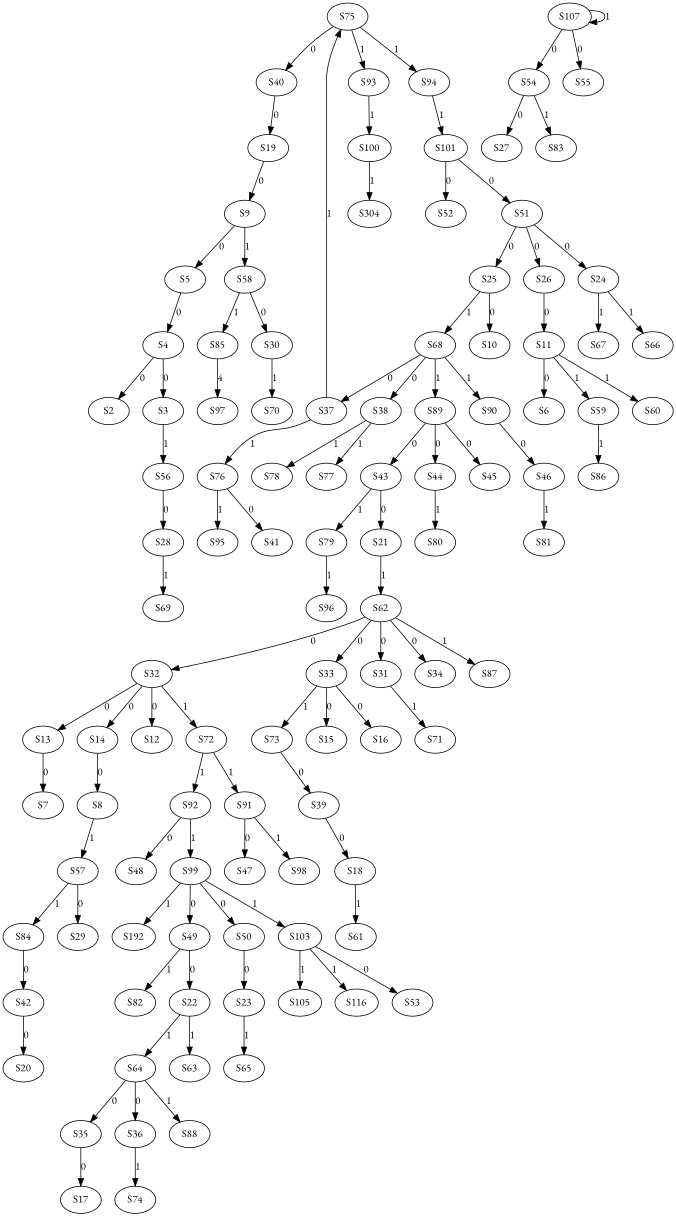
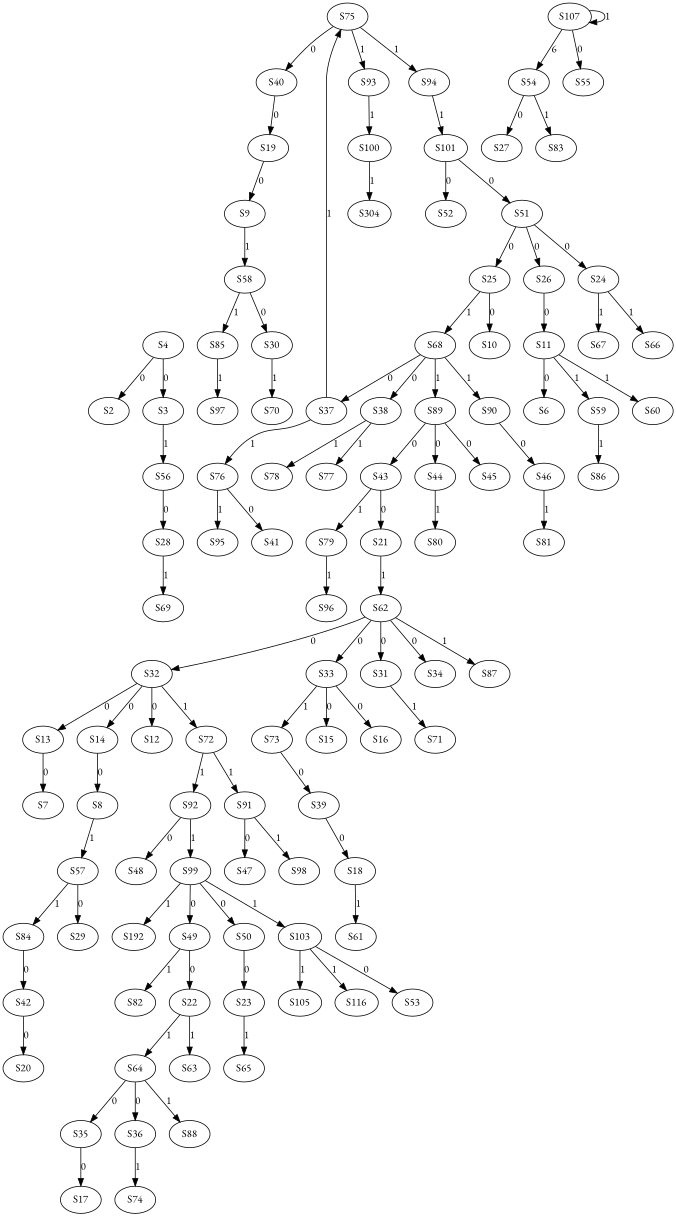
edge "S107" -> "S54": label "0" -> "6"
node "S5": removed
edge "S85" -> "S97": label "4" -> "1"
